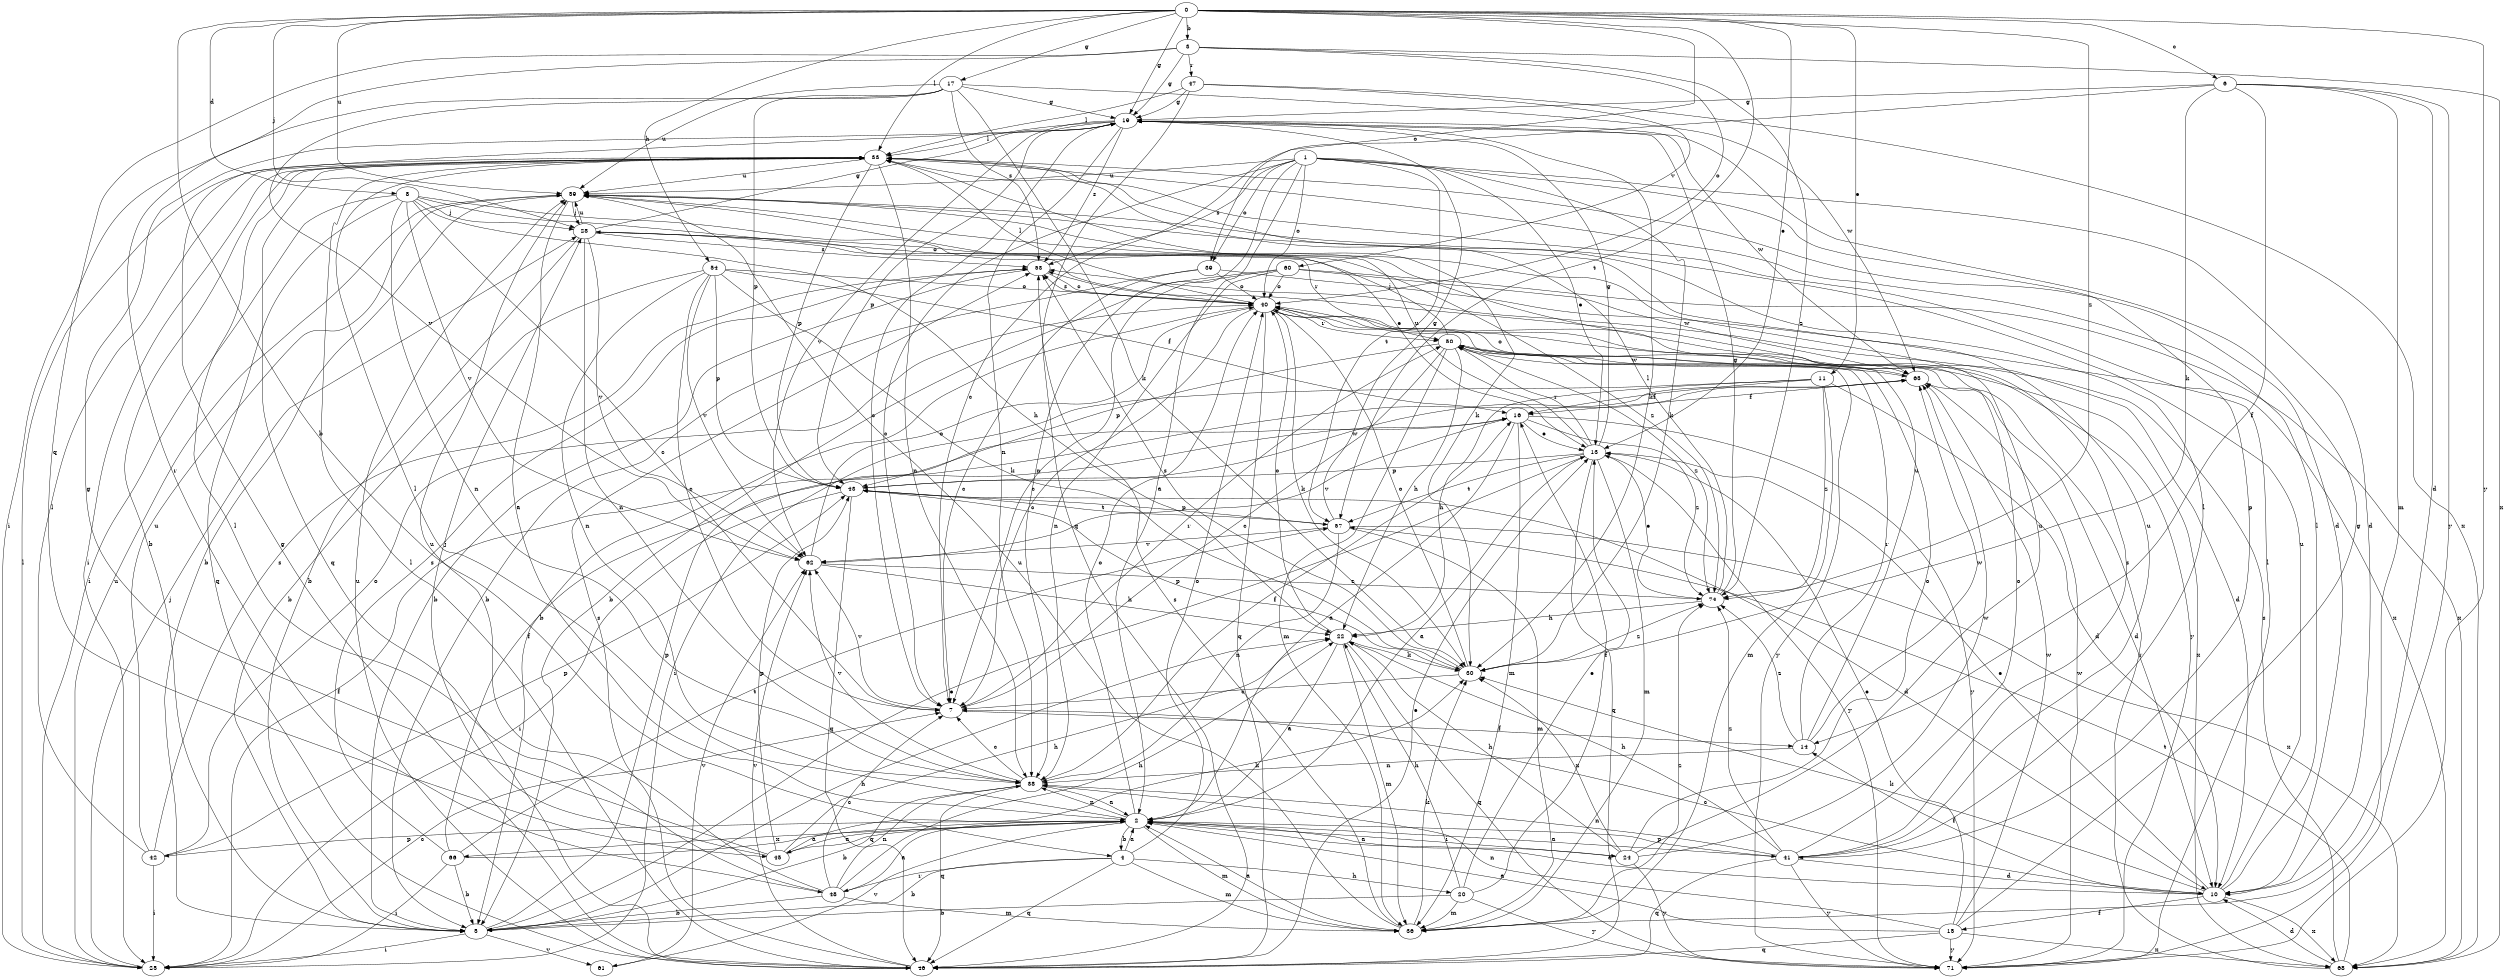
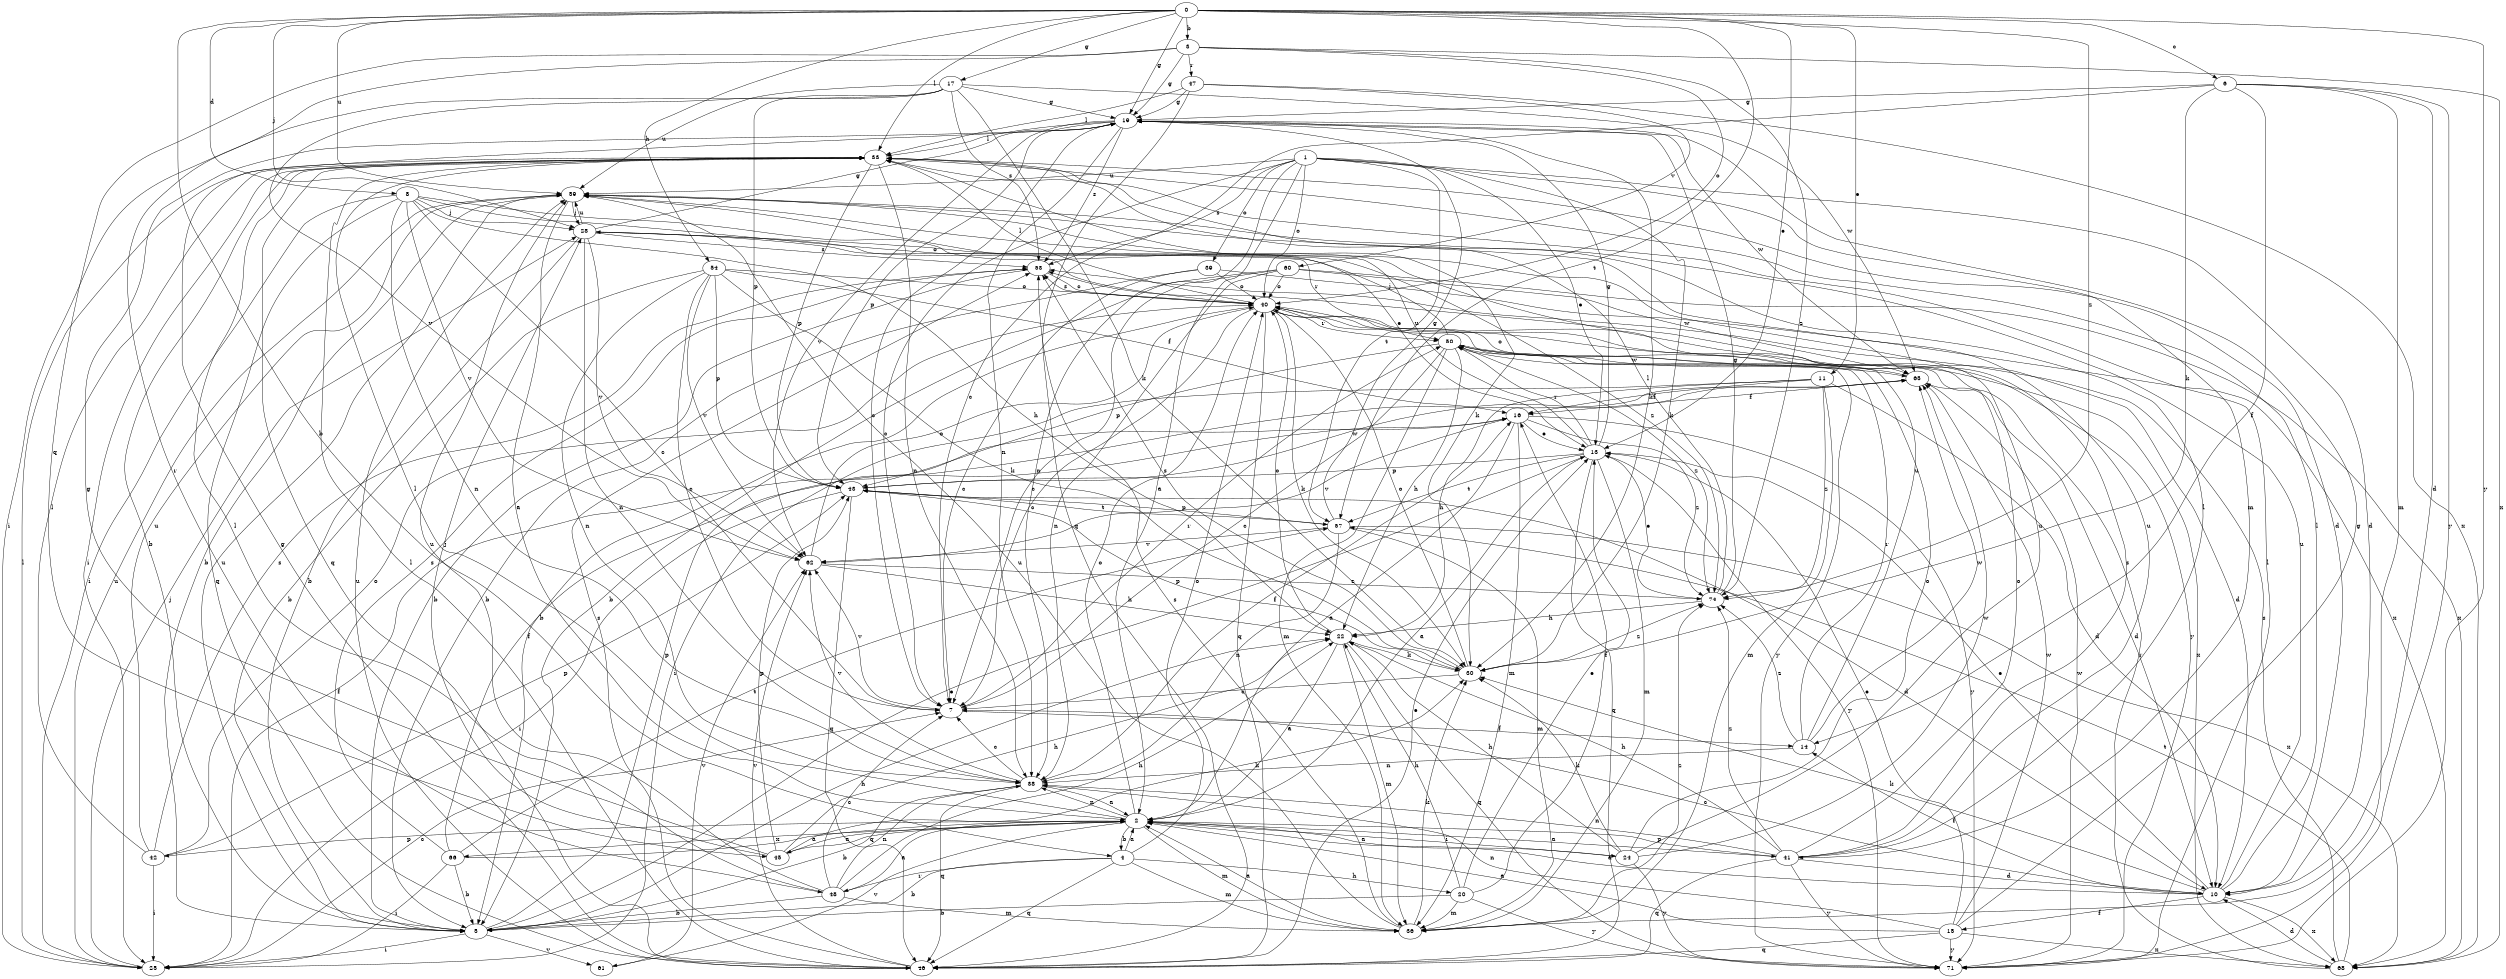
edge "0" -> "39": removed, label "o"
edge "33" -> "59": now "5" -> "59"
edge "1" -> "41": label "p" -> "m"
edge "24" -> "30": label "x" -> "k"
